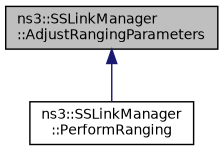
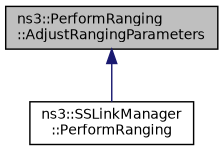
node "ns3::SSLinkManager ::AdjustRangingParameters": label "ns3::SSLinkManager ::AdjustRangingParameters" -> "ns3::PerformRanging ::AdjustRangingParameters"
